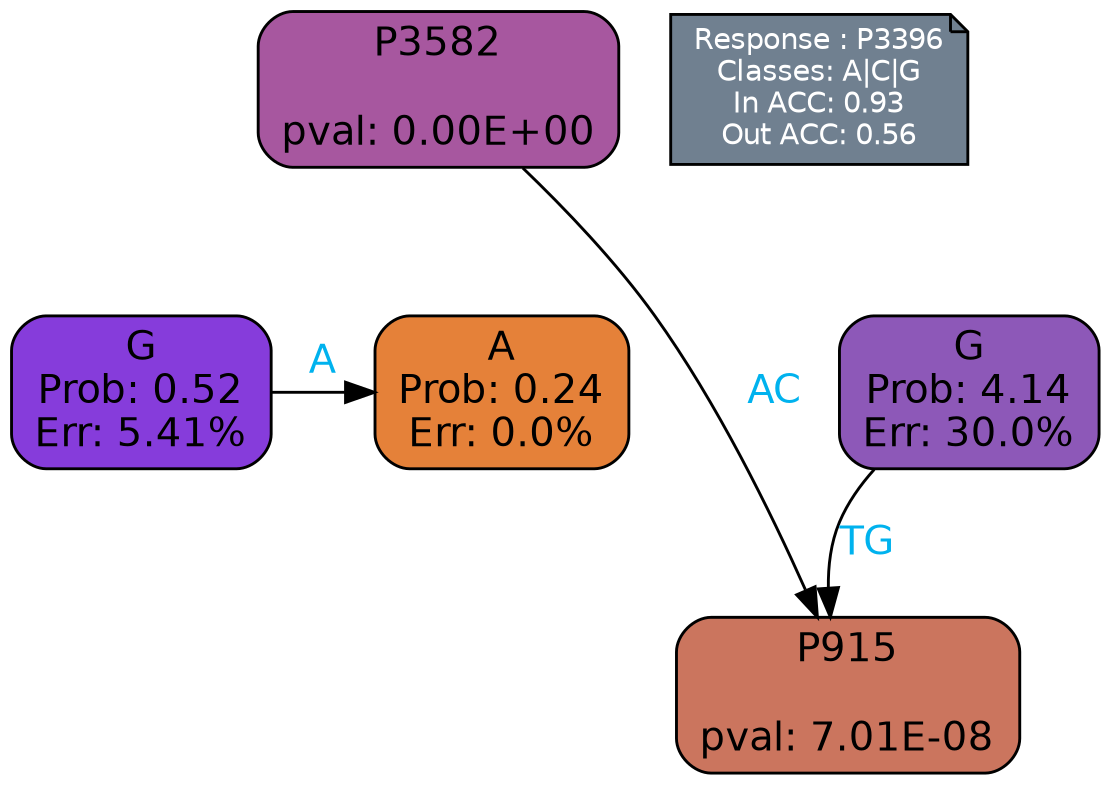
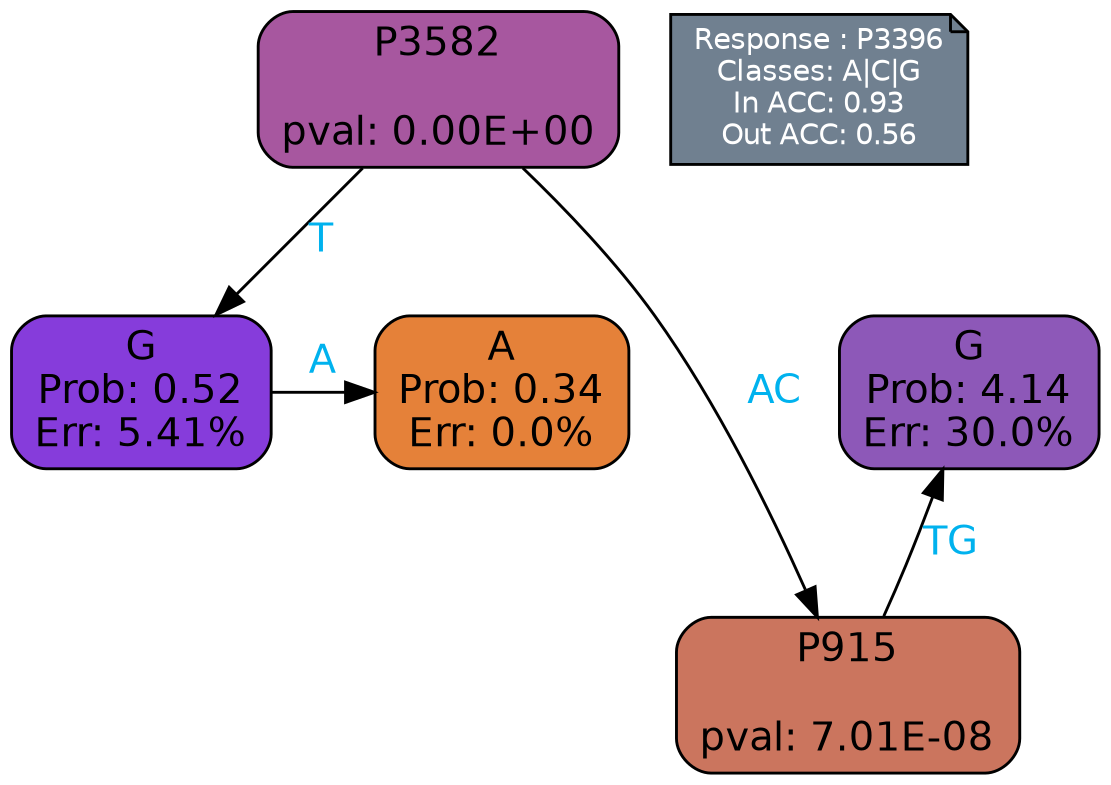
edge "P3582 pval: 0.00E+00" -> "G Prob: 0.52 Err: 5.41%": added, label "T"
node "A Prob: 0.24 Err: 0.0%": label "A Prob: 0.24 Err: 0.0%" -> "A Prob: 0.34 Err: 0.0%"
edge "G Prob: 4.14 Err: 30.0%" -> "P915 pval: 7.01E-08": reversed
